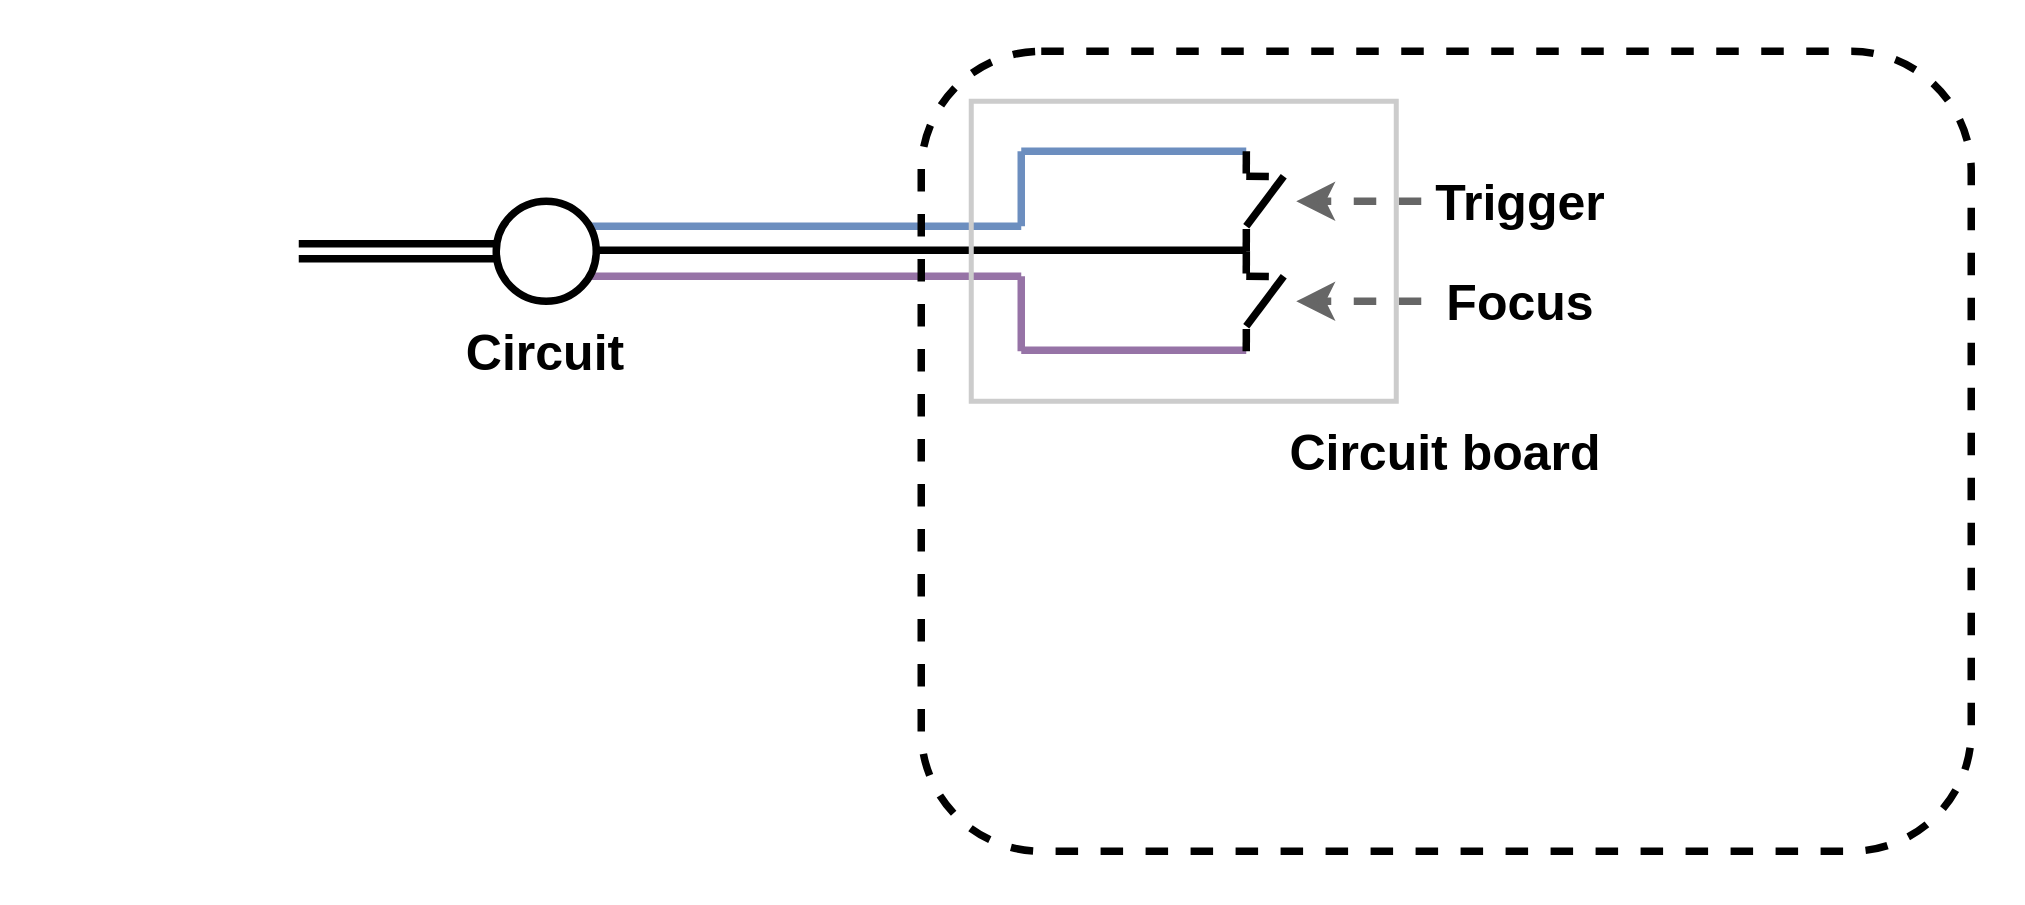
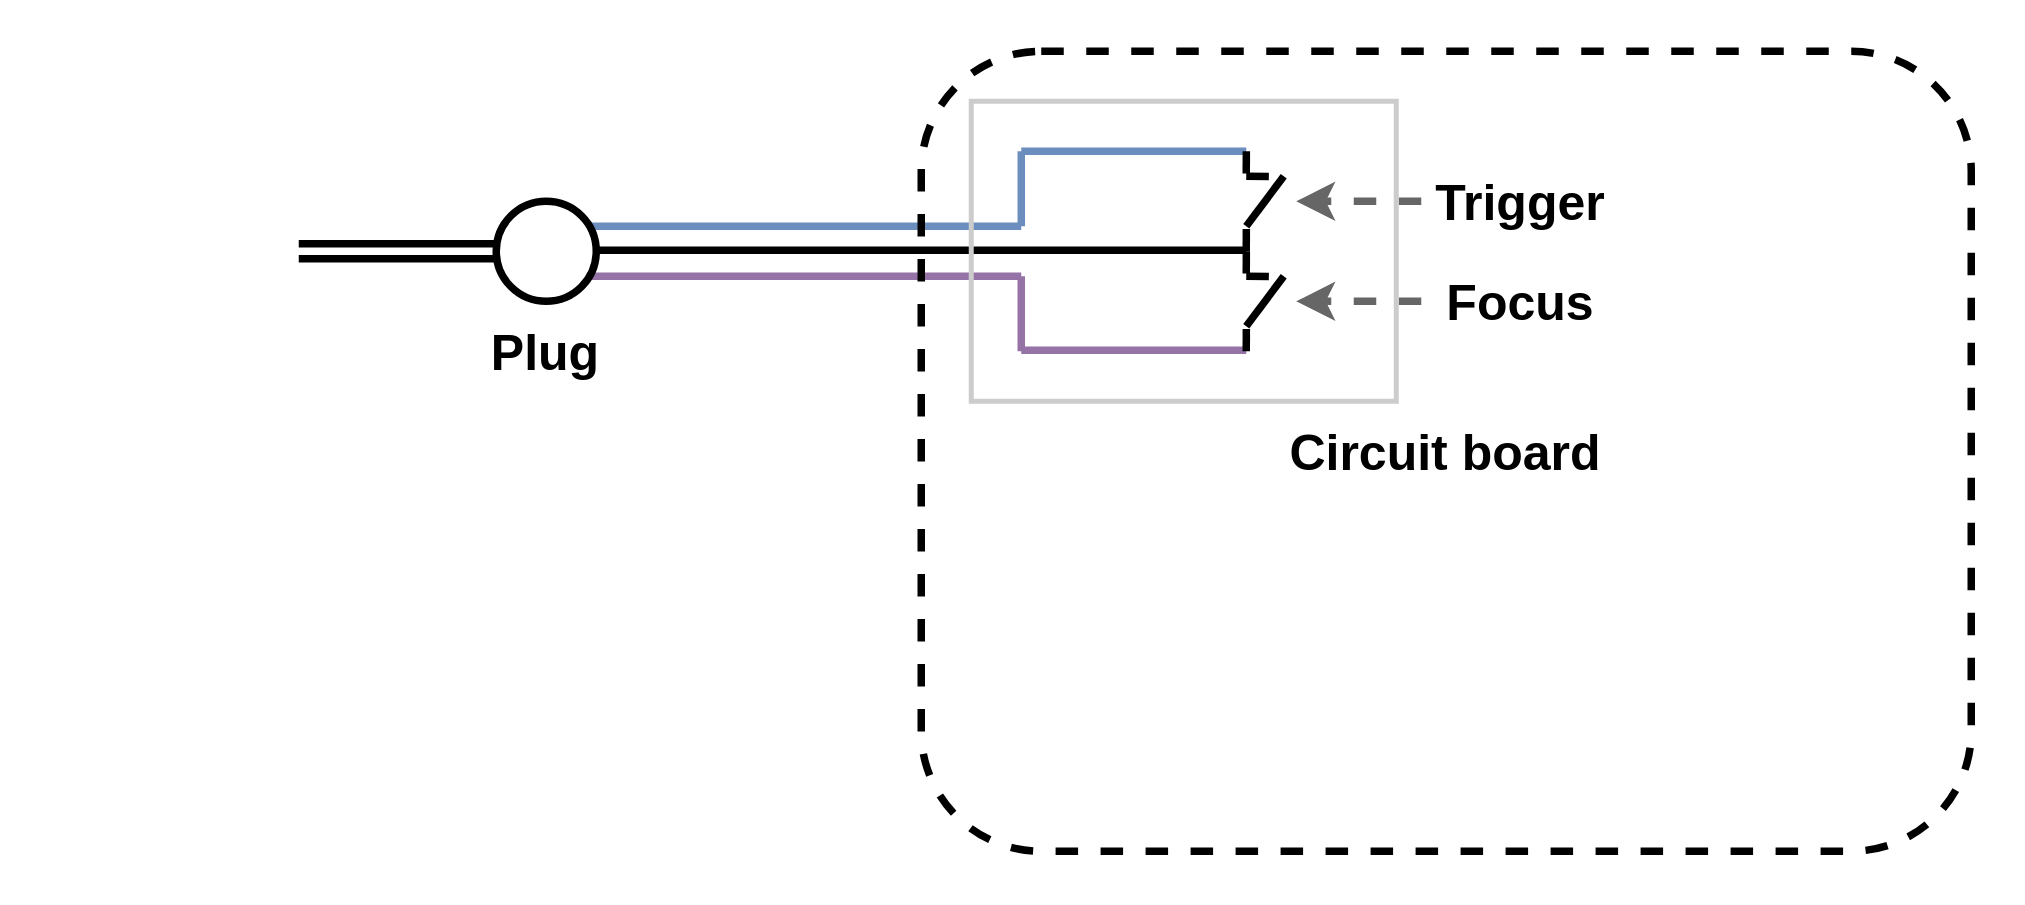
node "Circuit": label "Circuit" -> "Plug"
